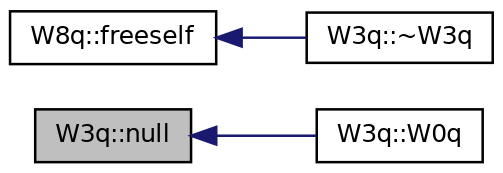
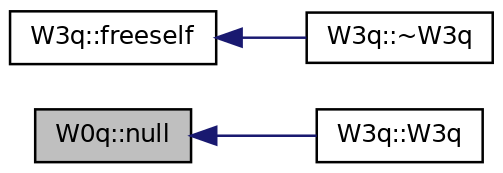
node "W8q::freeself": label "W8q::freeself" -> "W3q::freeself"
node "W3q::null": label "W3q::null" -> "W0q::null"
node "W3q::W0q": label "W3q::W0q" -> "W3q::W3q"
